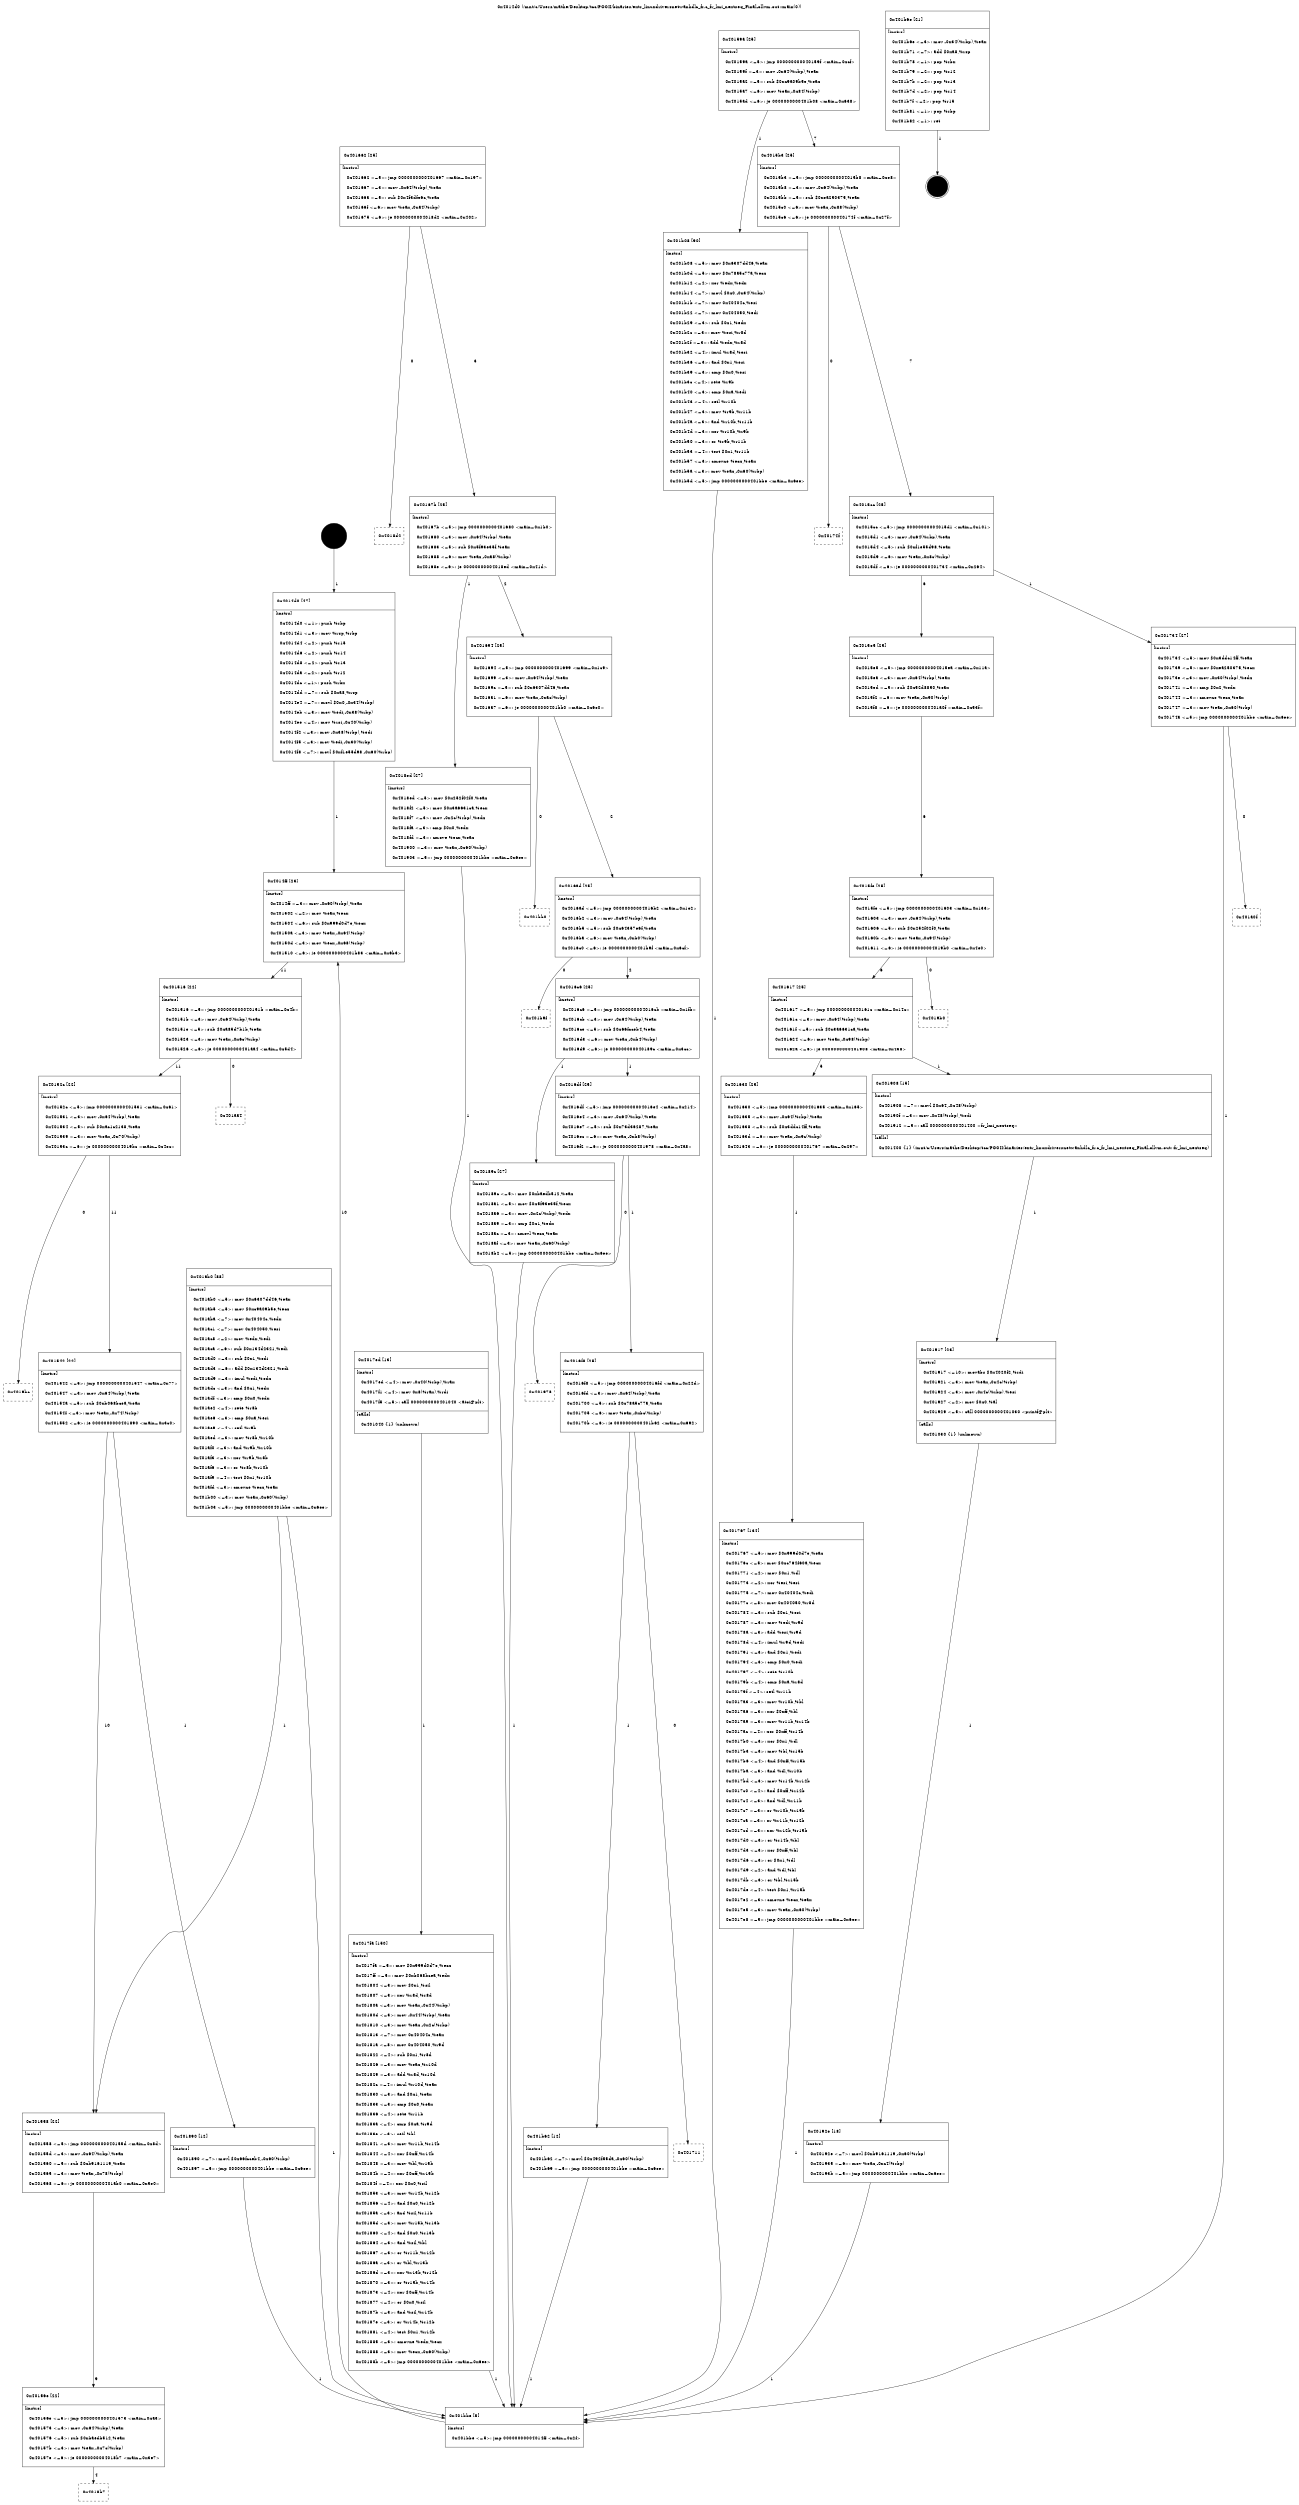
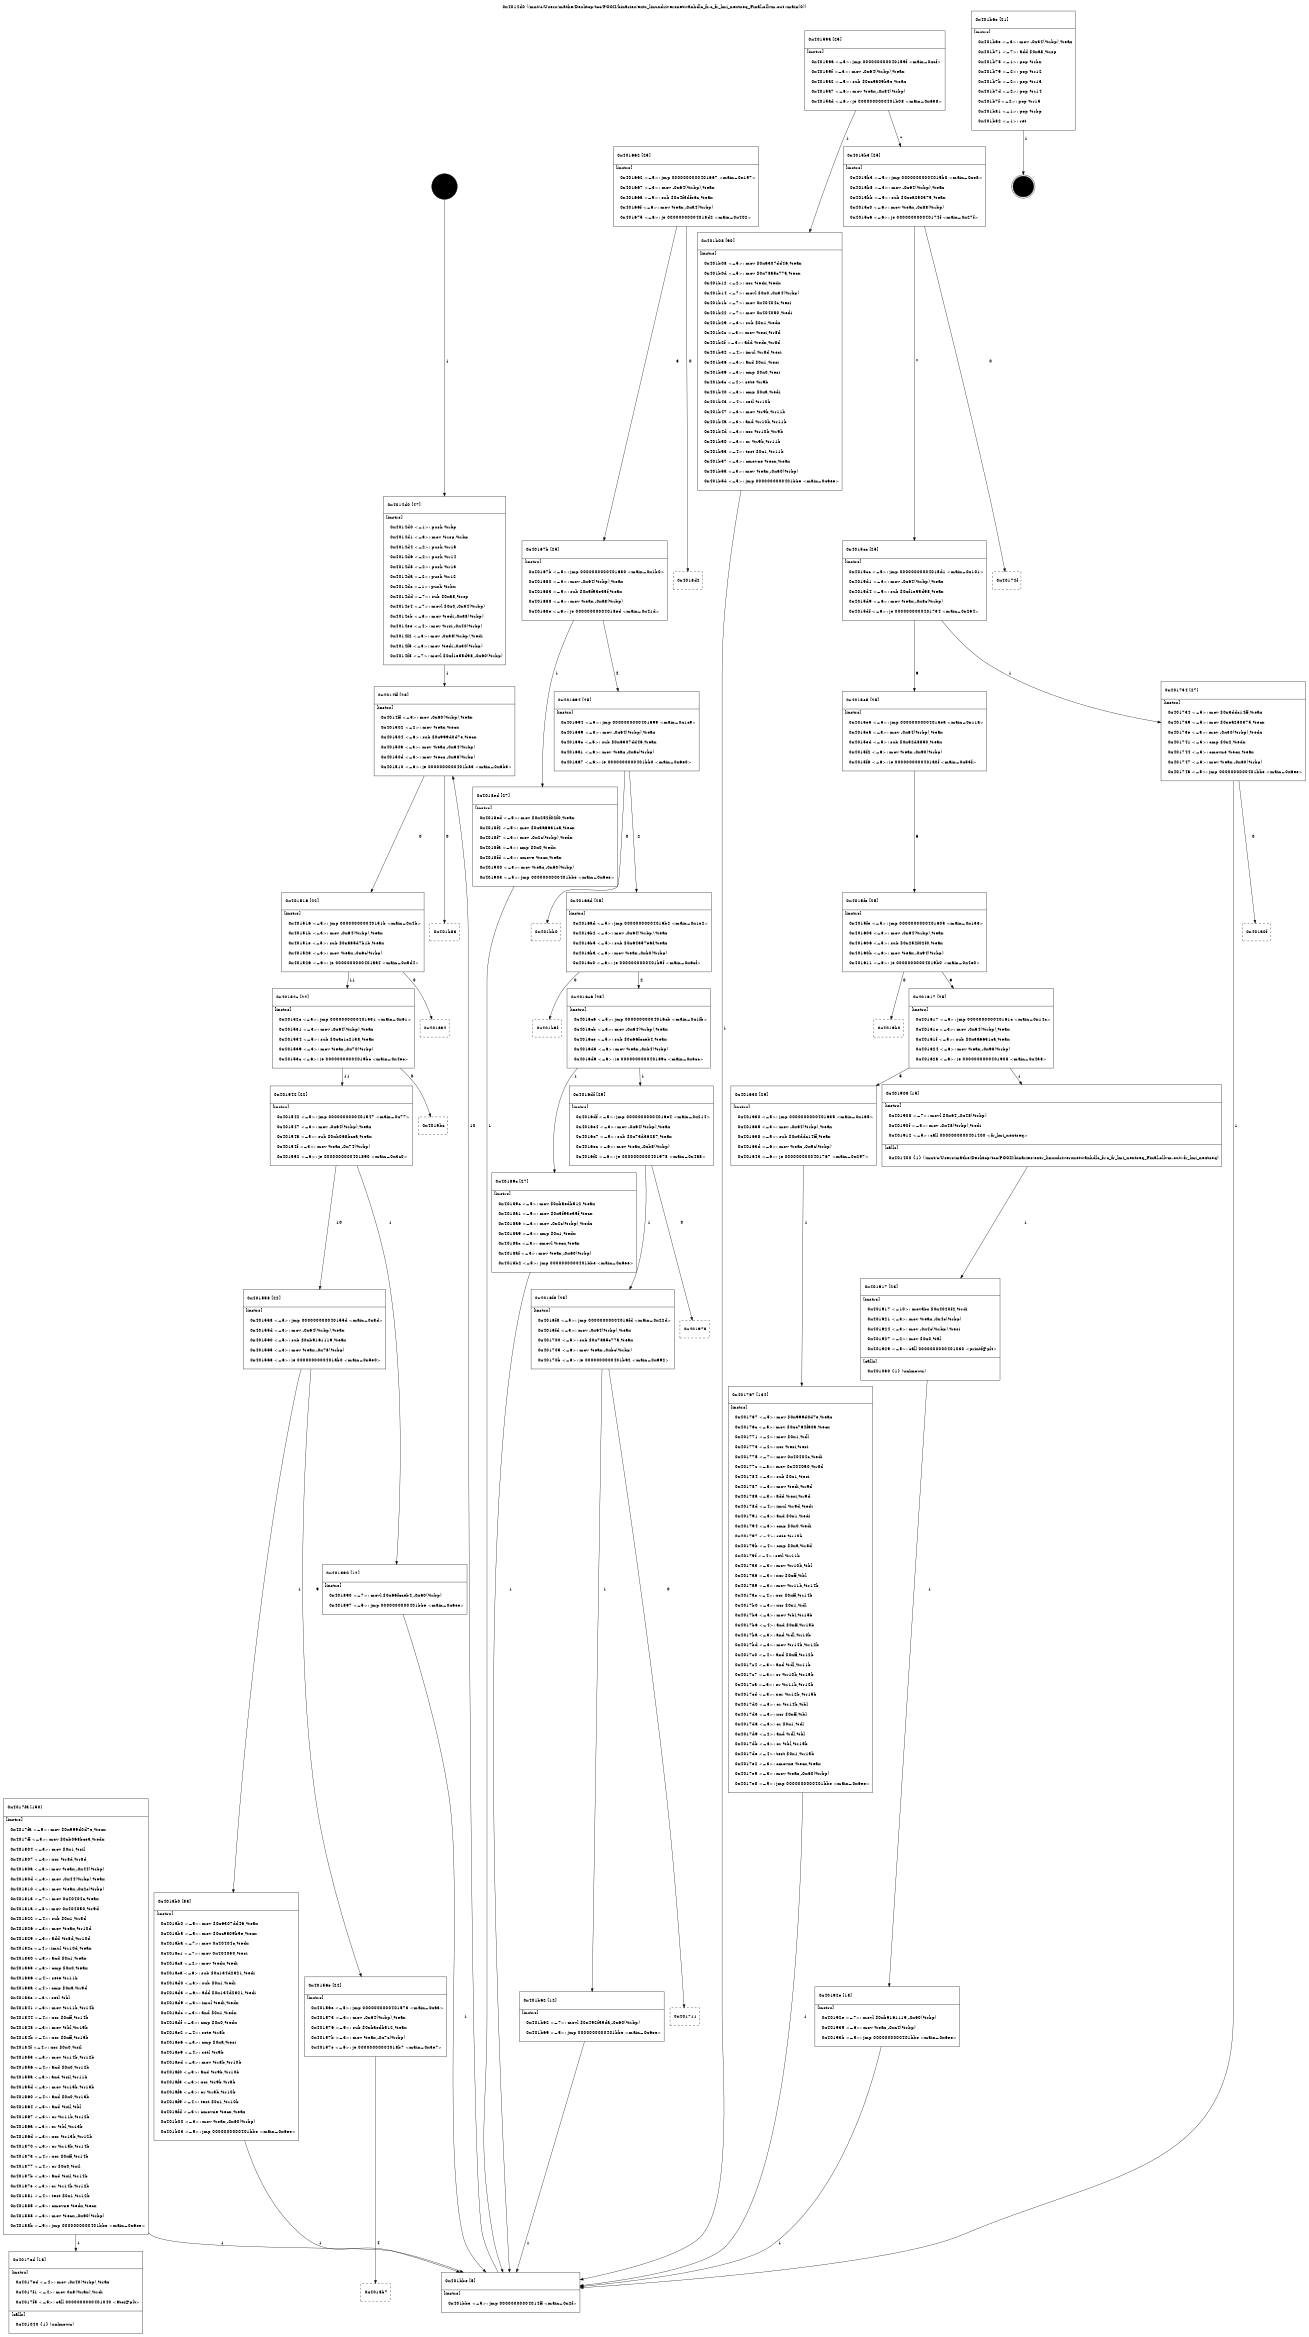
node "0x401b83": added
edge "0x4014ff [23]" -> "0x401516 [22]": label " 11" -> " 0"
edge "0x4017ed [13]" -> "0x4017fa [150]": reversed
edge "0x401ab0 [88]" -> "0x401558 [22]": reversed
